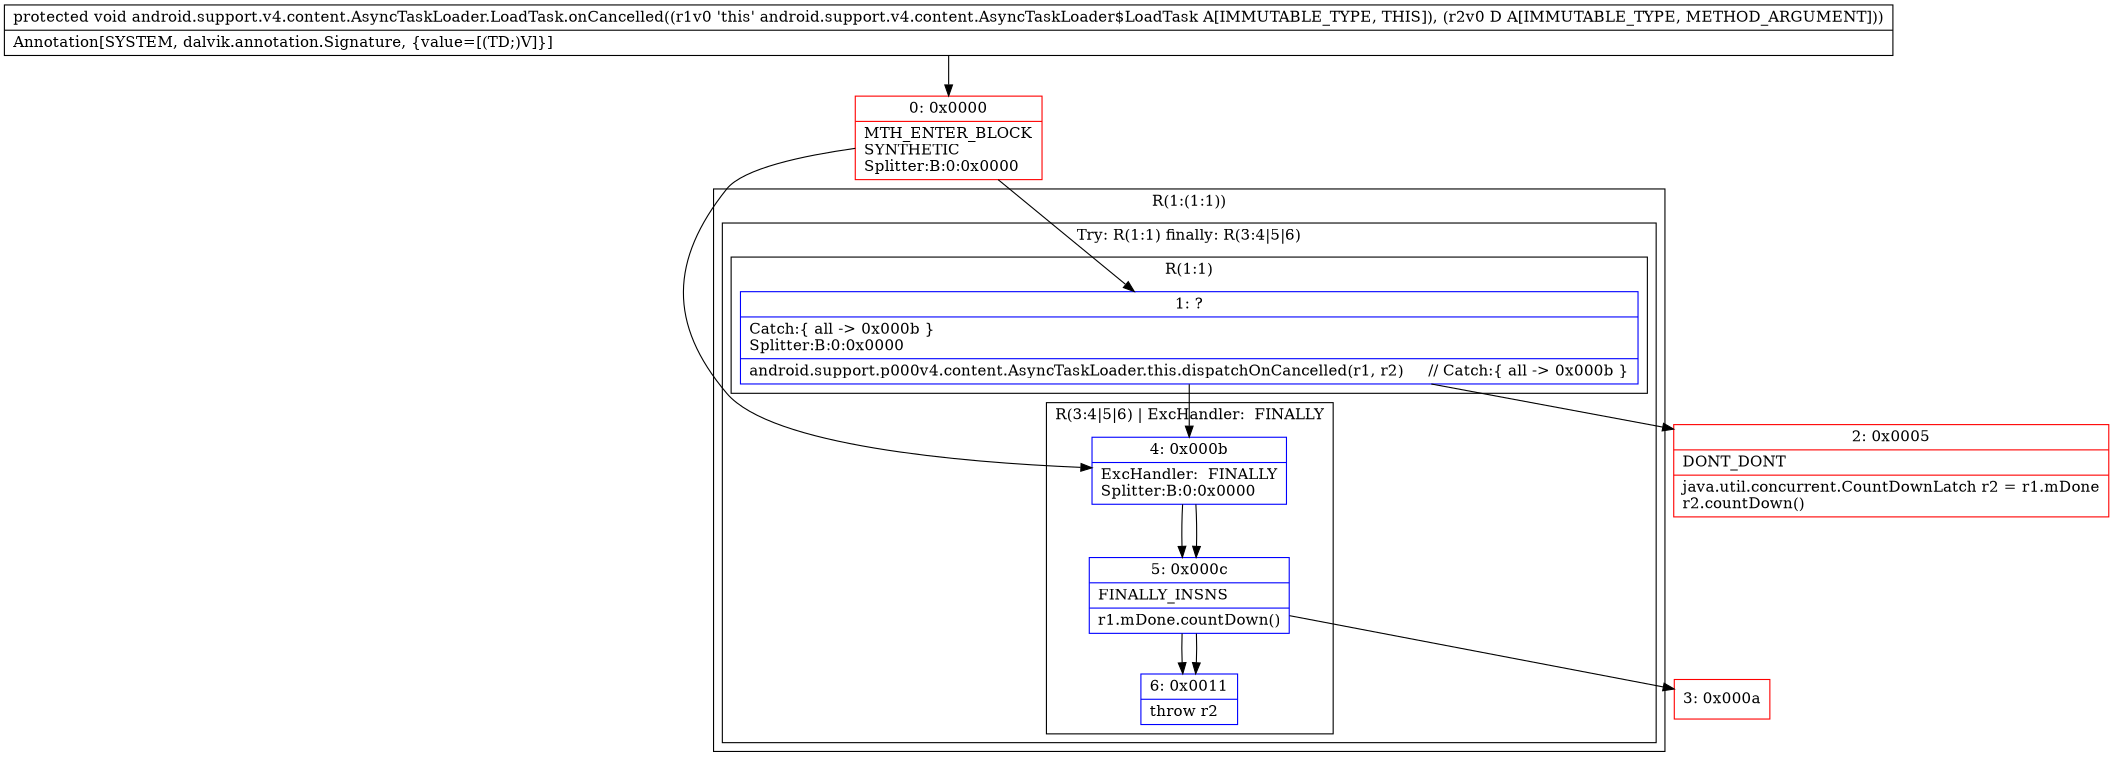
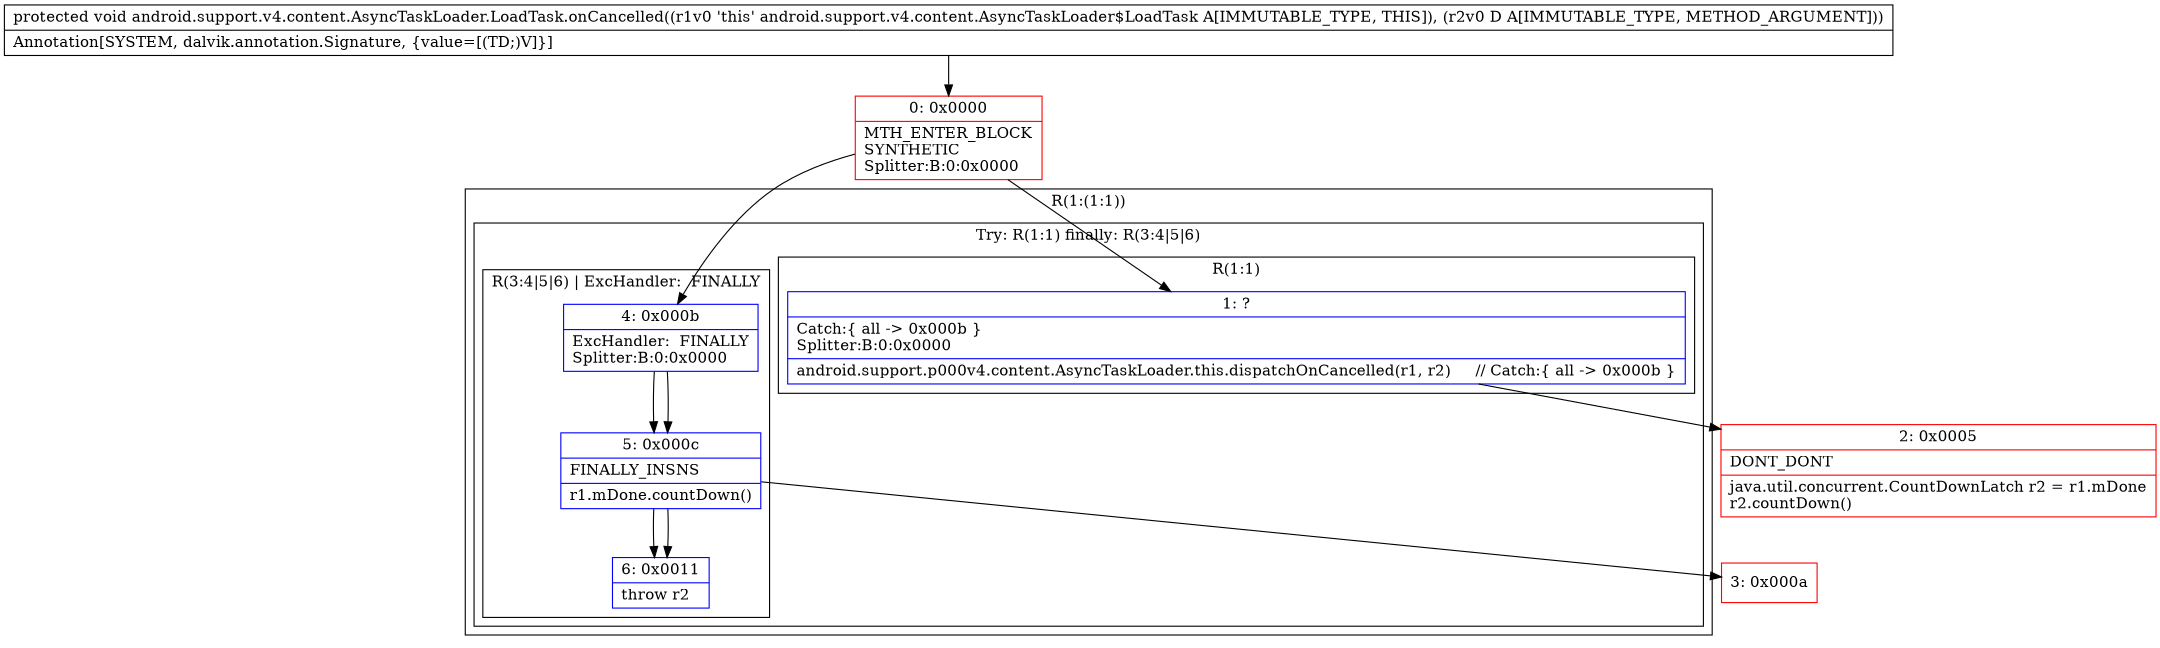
edge "1: ?" -> "4: 0x000b": removed
